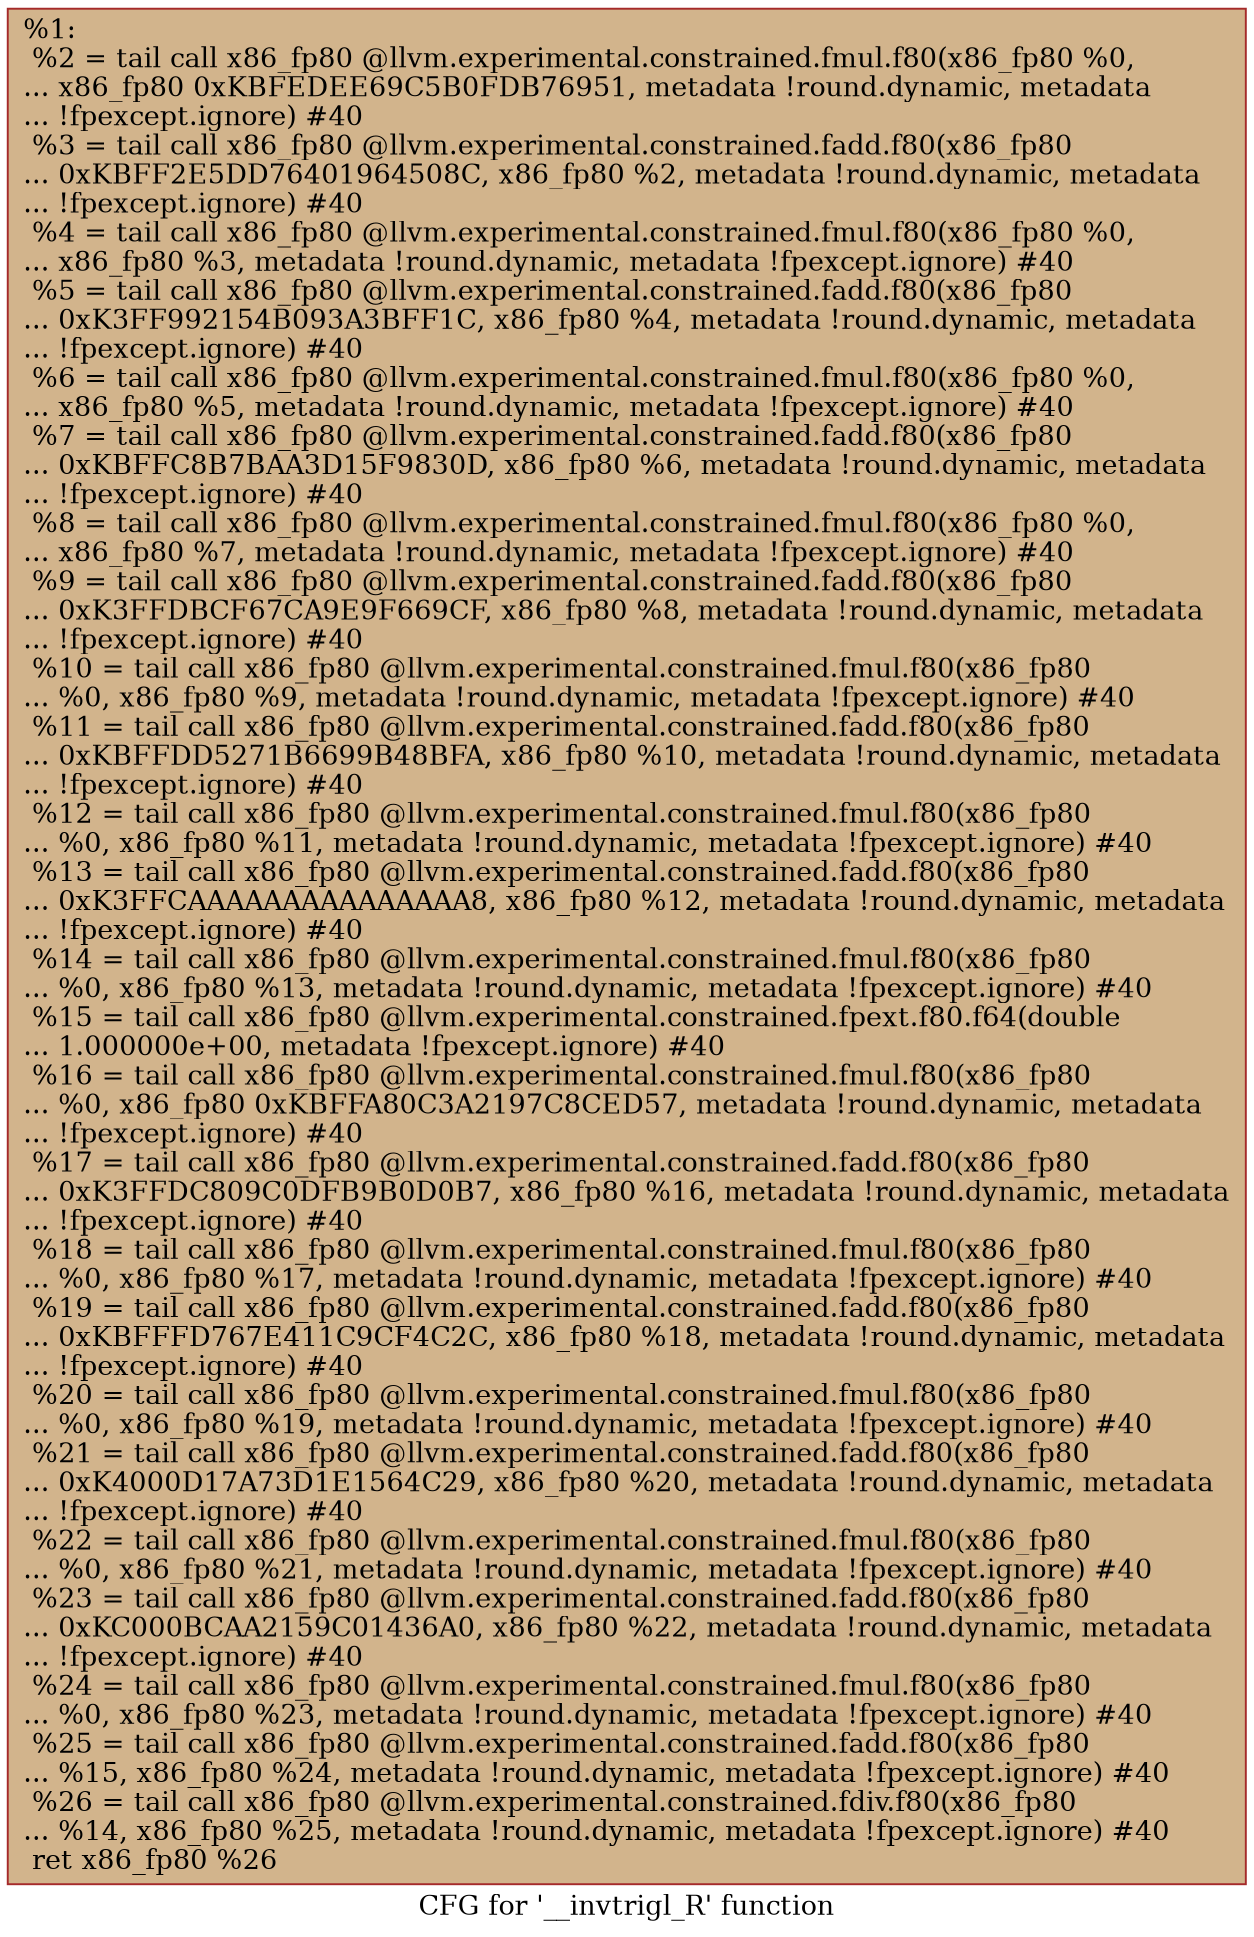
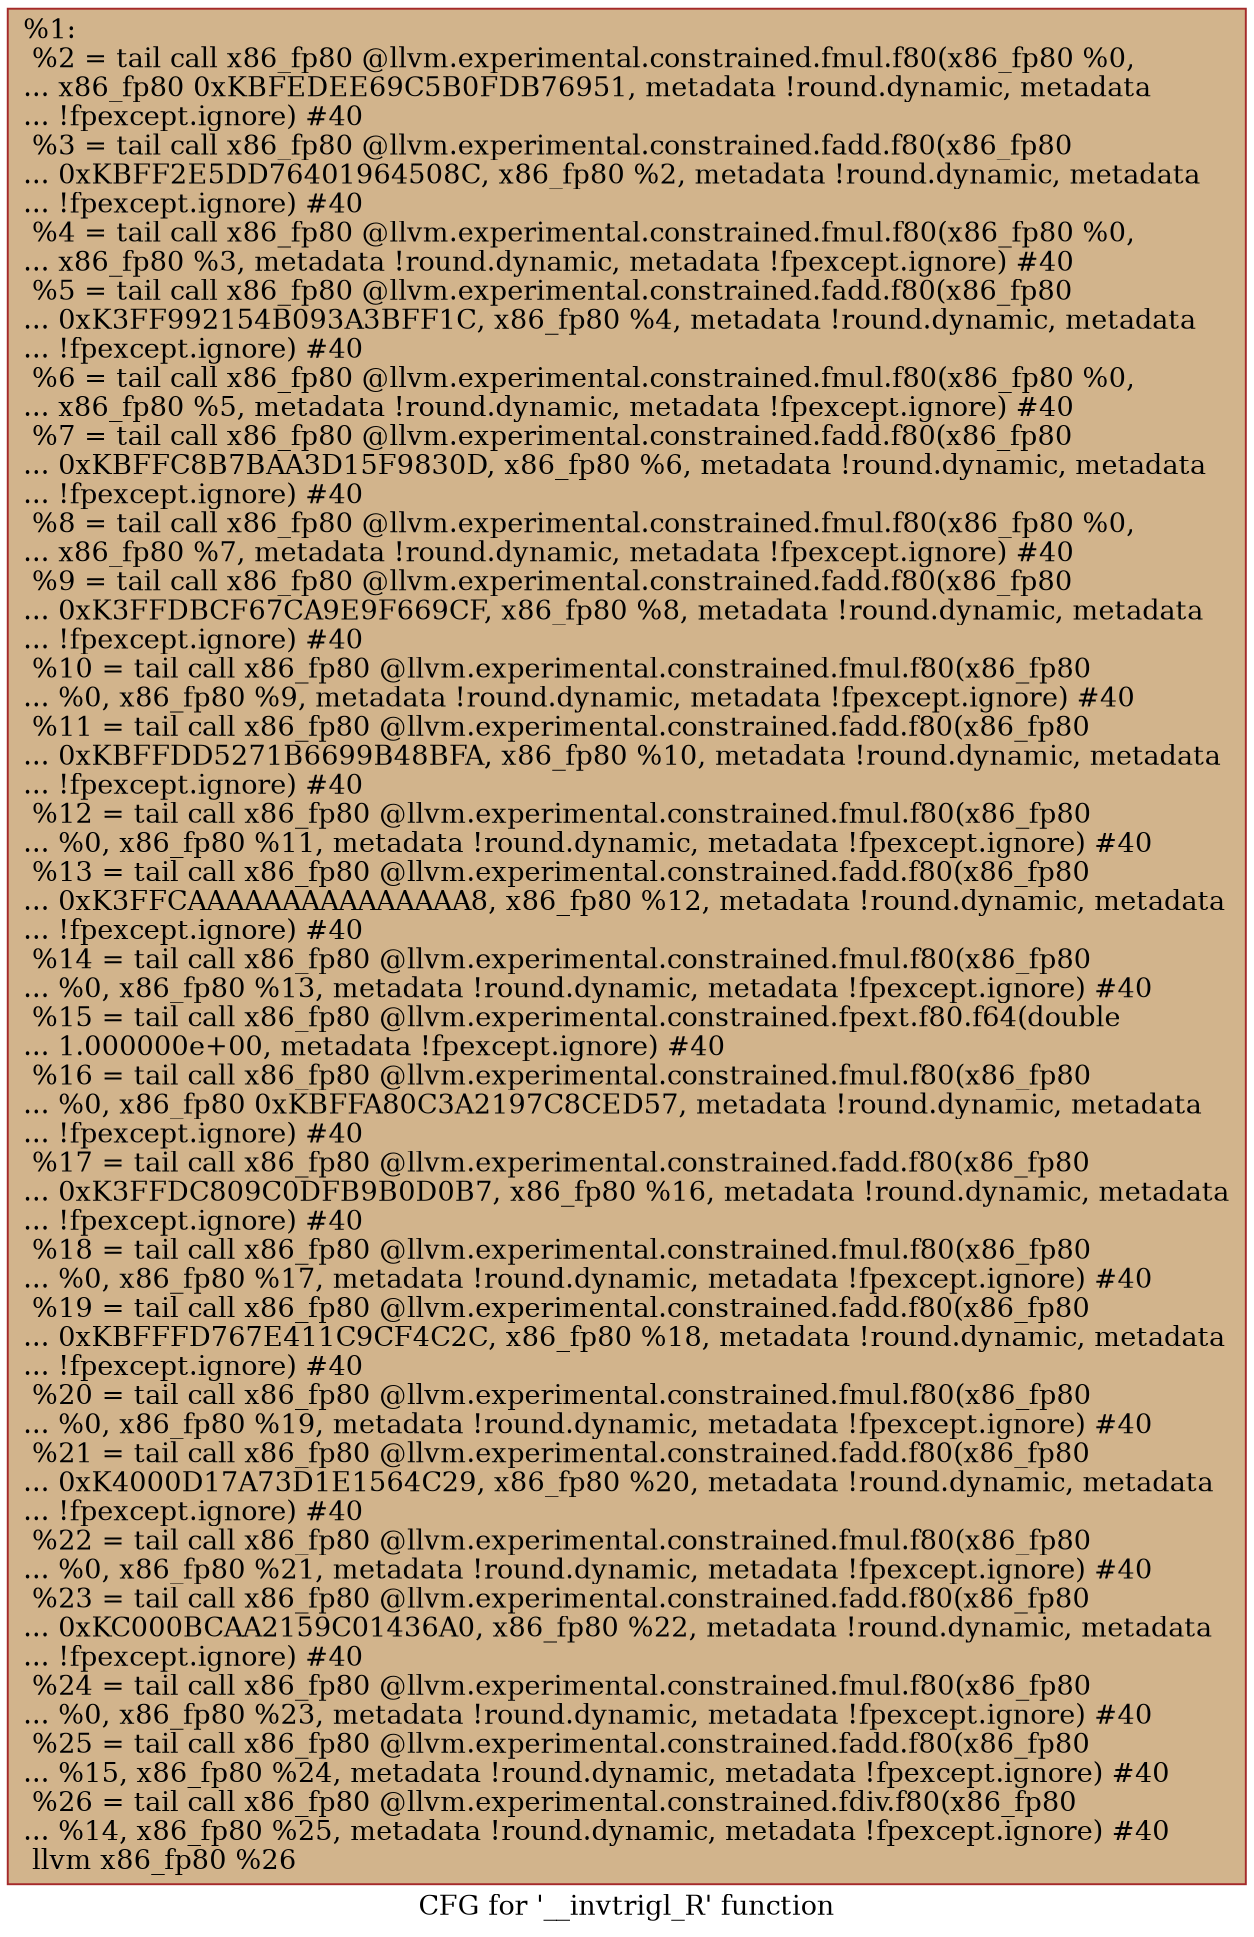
node "%1:": text "ret x86_fp80 %26" -> "llvm x86_fp80 %26"
